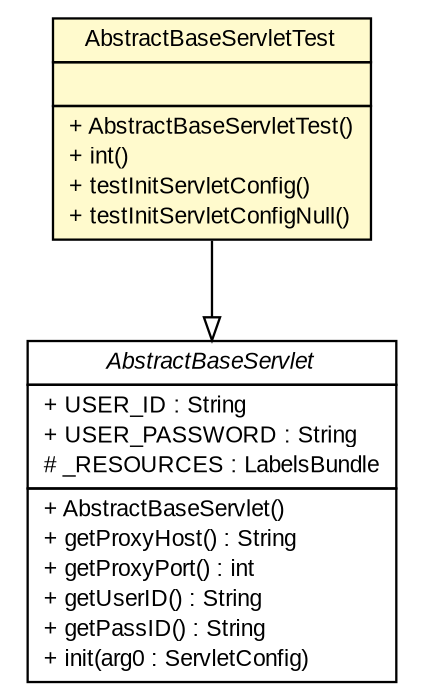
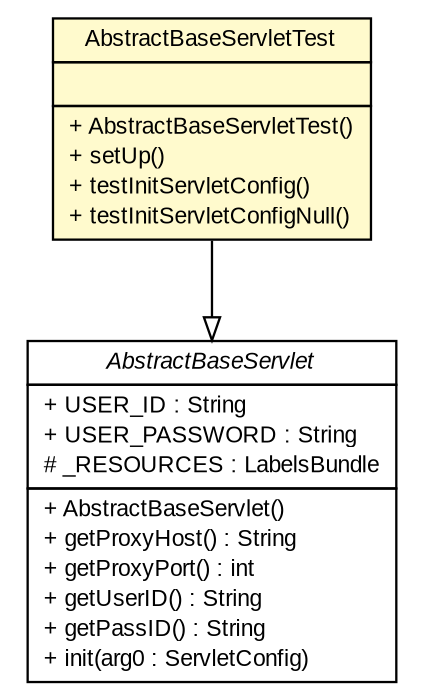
node "AbstractBaseServletTest": text "+ int()" -> "+ setUp()"
